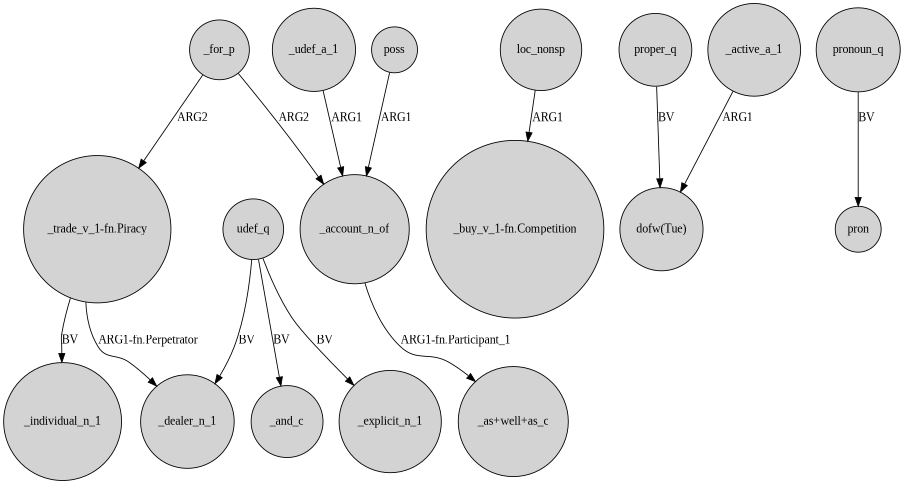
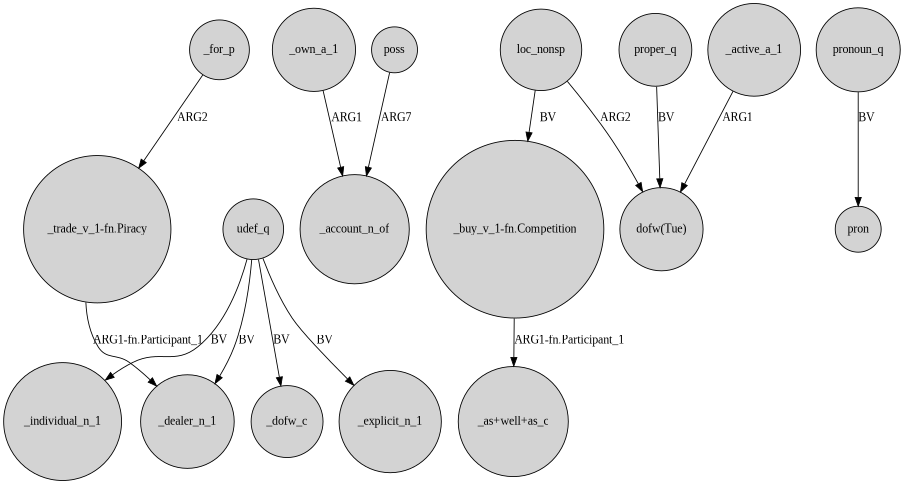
node "_udef_a_1": label "_udef_a_1" -> "_own_a_1"
edge "poss" -> "_account_n_of": label "ARG1" -> "ARG7"
edge "loc_nonsp" -> "_buy_v_1-fn.Competition": label "ARG1" -> "BV"
edge "_for_p" -> "_account_n_of": removed, label "ARG2"
edge "loc_nonsp" -> "dofw(Tue)": added, label "ARG2"
edge "_trade_v_1-fn.Piracy" -> "_individual_n_1": now "udef_q" -> "_individual_n_1"
edge "_trade_v_1-fn.Piracy" -> "_dealer_n_1": label "ARG1-fn.Perpetrator" -> "ARG1-fn.Participant_1"
edge "_account_n_of" -> "_as+well+as_c": now "_buy_v_1-fn.Competition" -> "_as+well+as_c"
node "_and_c": label "_and_c" -> "_dofw_c"
